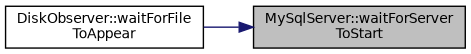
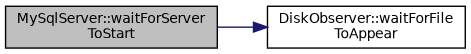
edge "DiskObserver::waitForFile ToAppear" -> "MySqlServer::waitForServer ToStart": reversed
